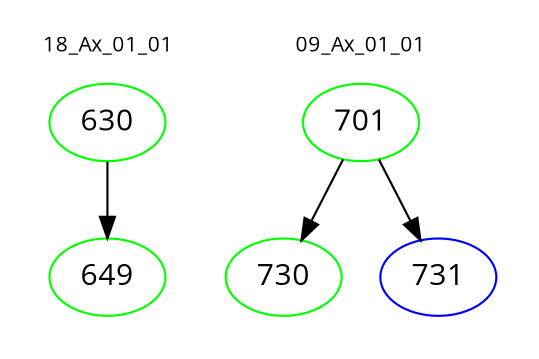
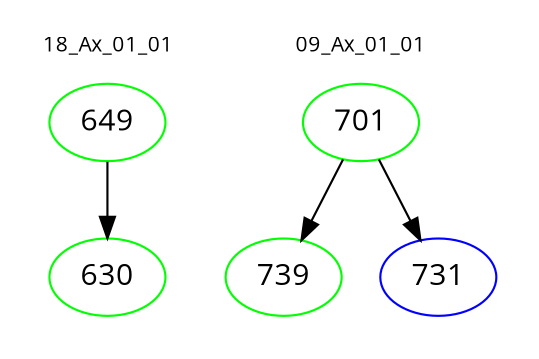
edge "630" -> "649": reversed
node "730": label "730" -> "739"
